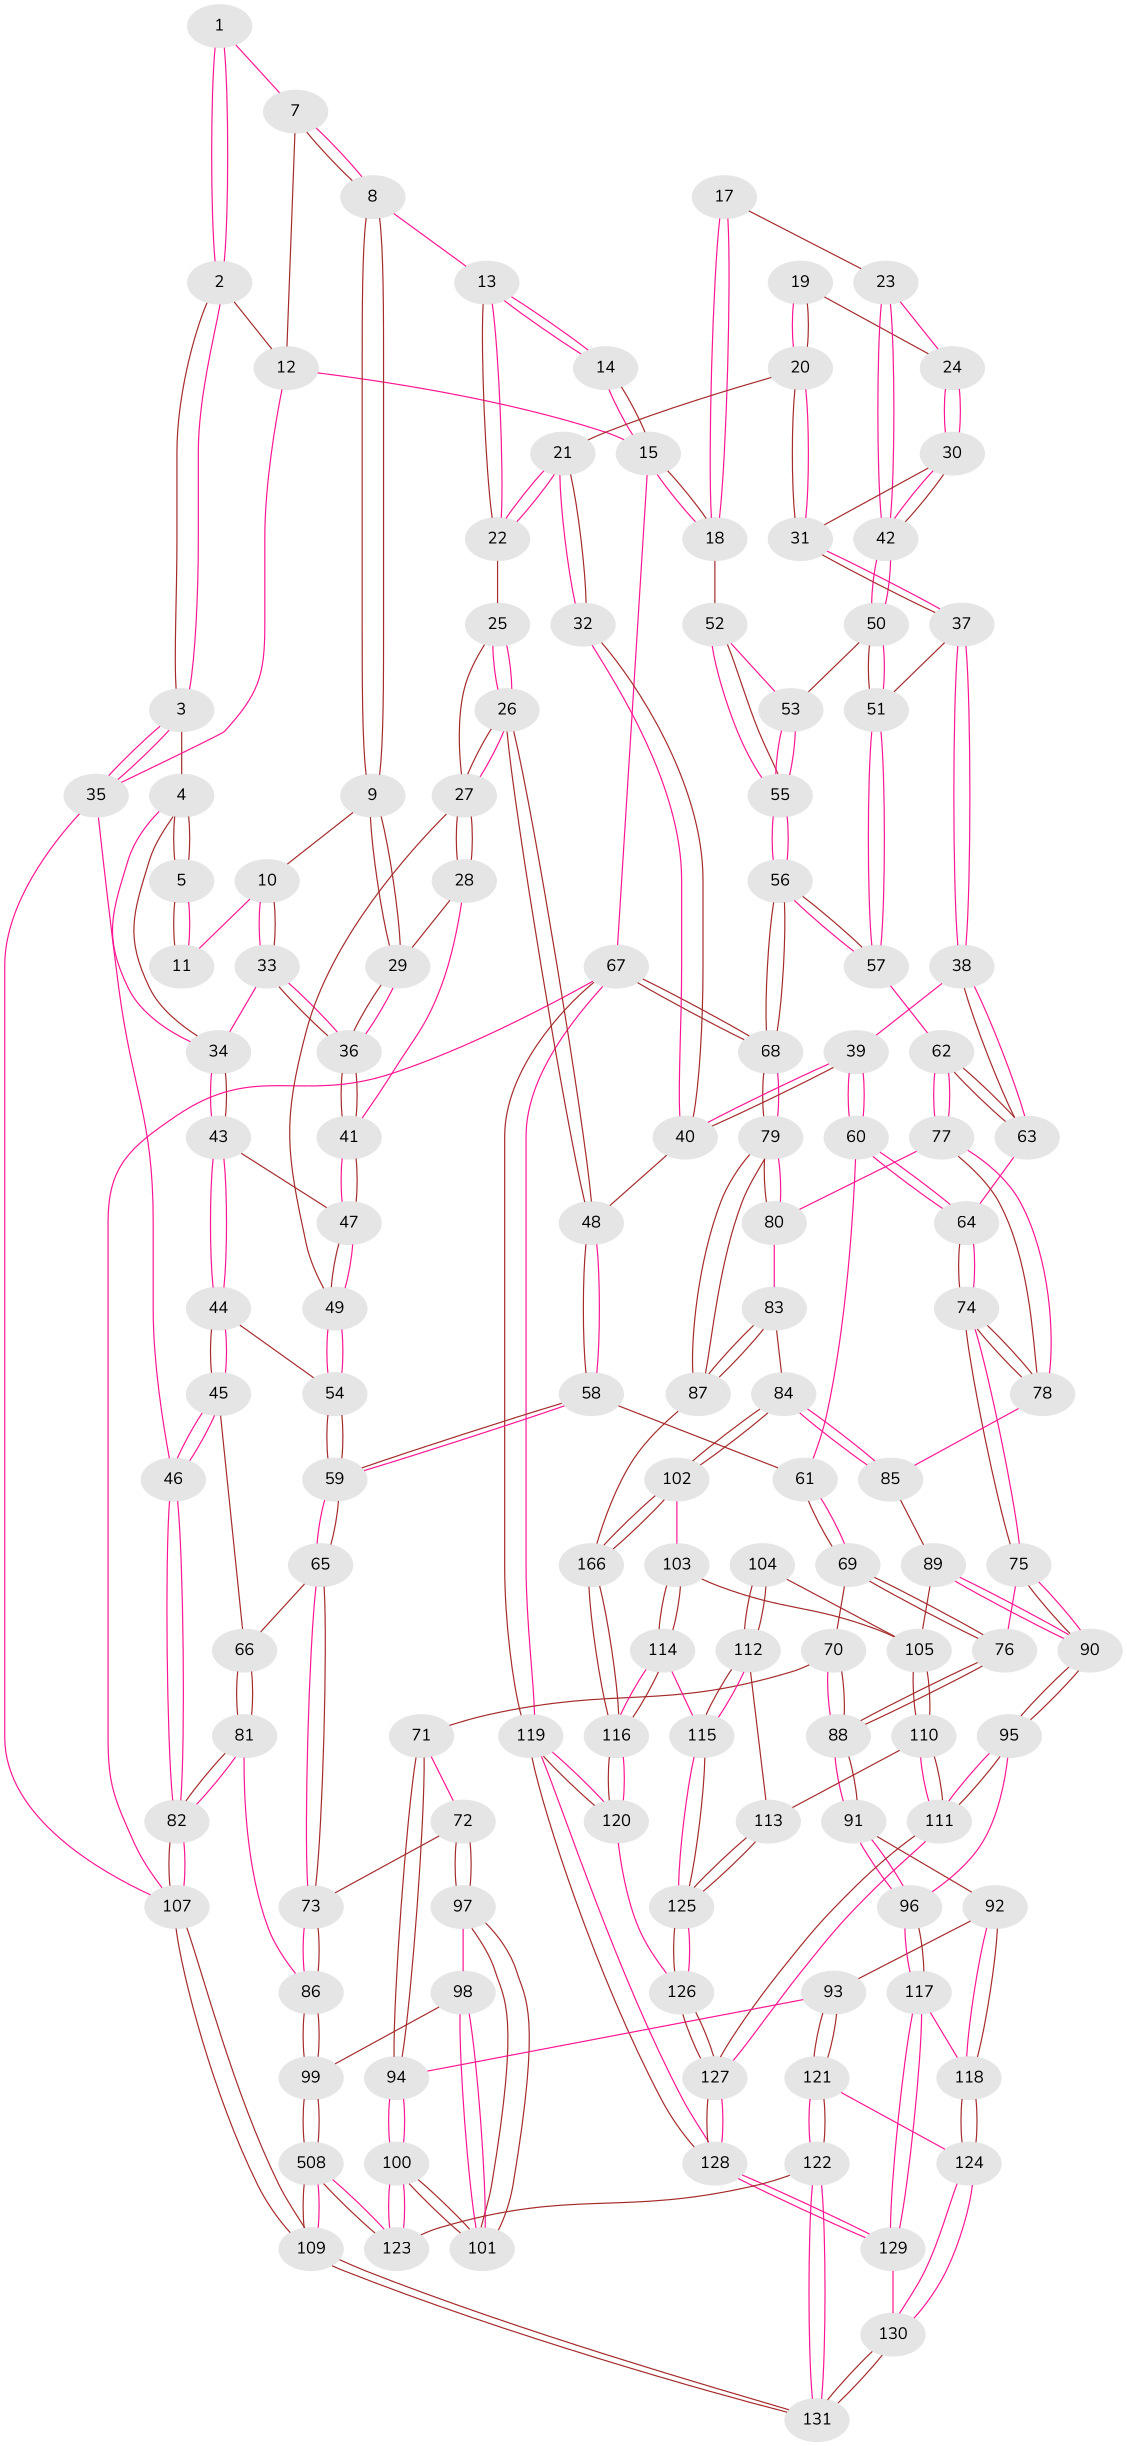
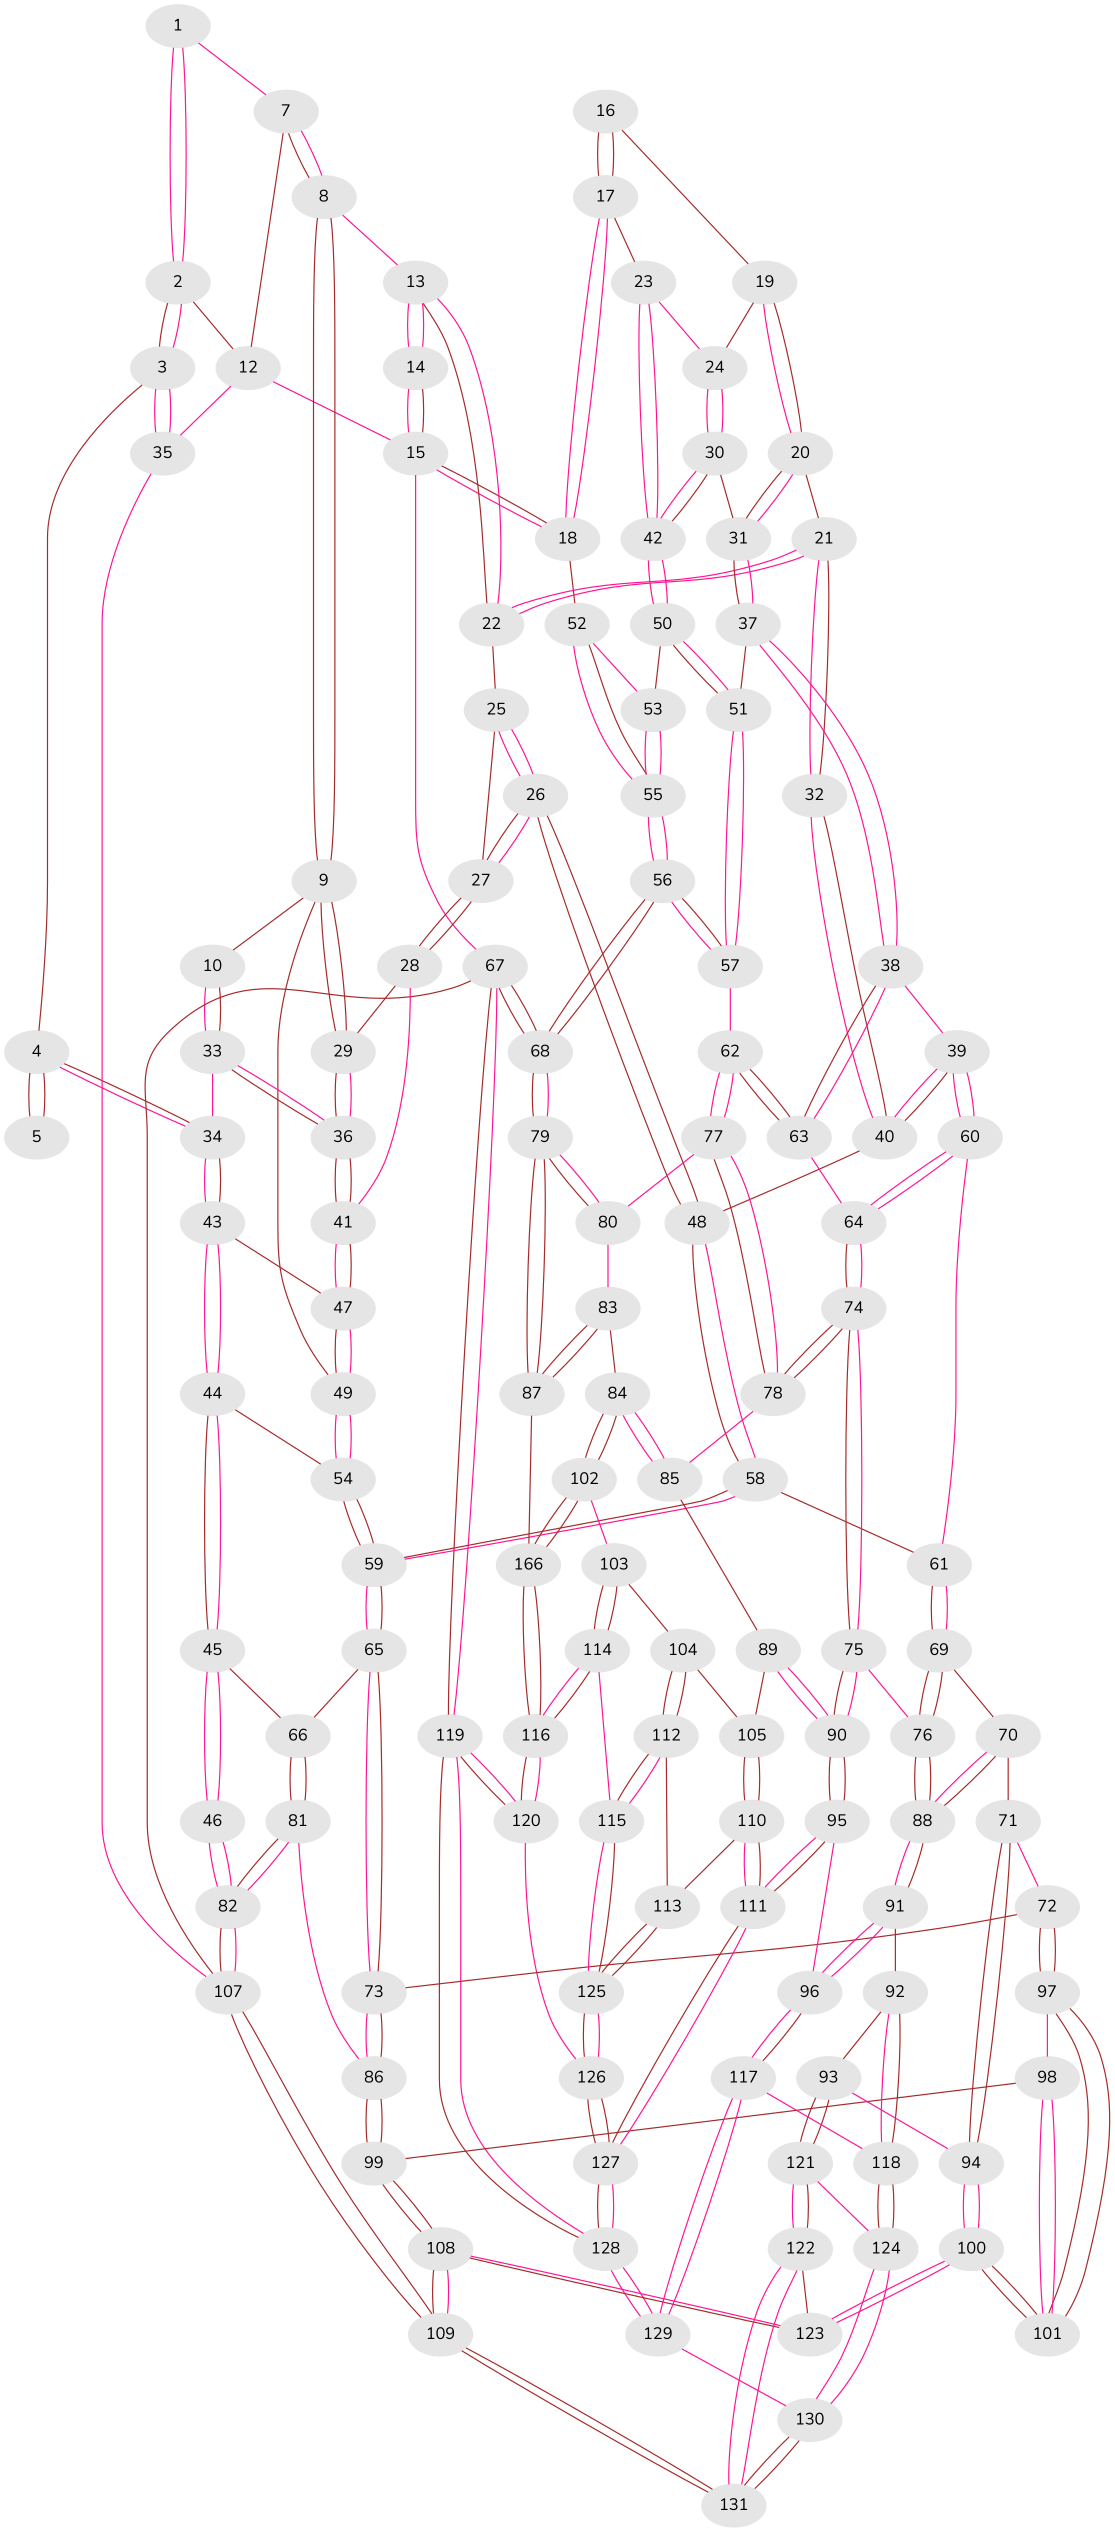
node "16": added
node "11": removed
edge "27" -- "49": now "9" -- "49"
edge "35" -- "46": removed
edge "67" -- "107": color deeppink -> brown
edge "103" -- "105": now "103" -- "104"
node "508": label "508" -> "108"
